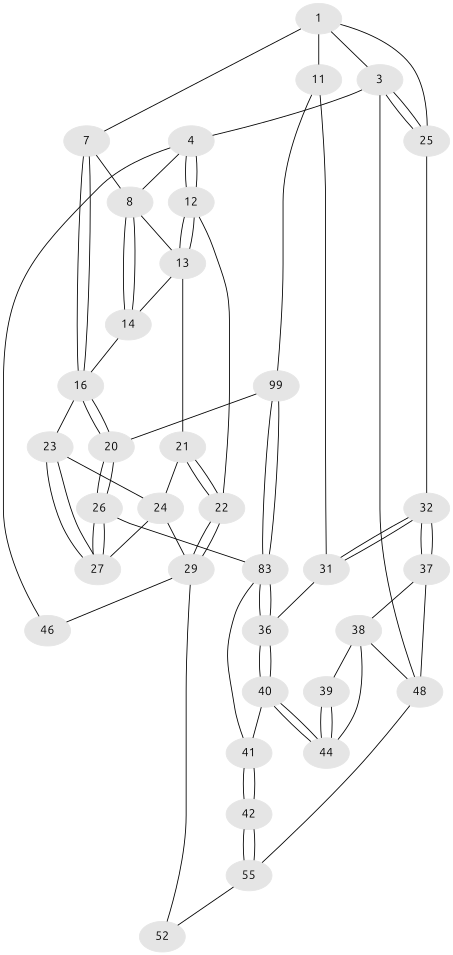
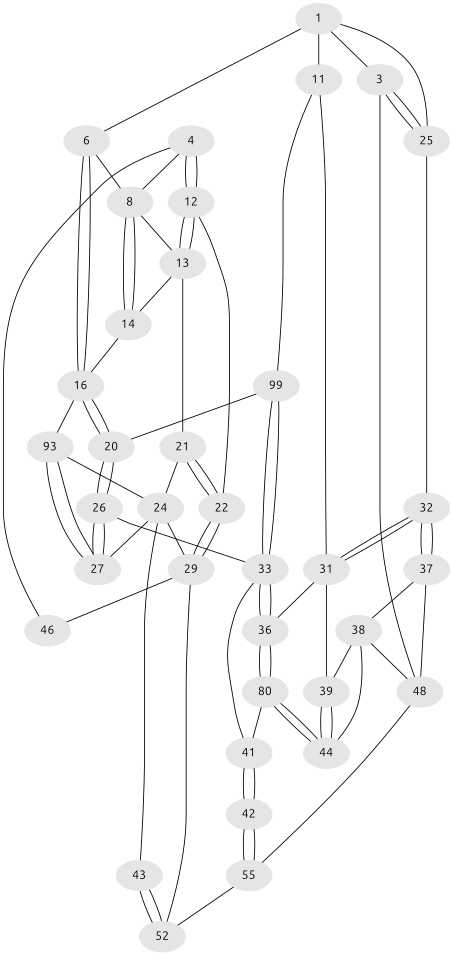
edge "3" -- "4": removed
node "7": label "7" -> "6"
node "23": label "23" -> "93"
node "83": label "83" -> "33"
edge "31" -- "39": added
node "40": label "40" -> "80"
node "43": added
